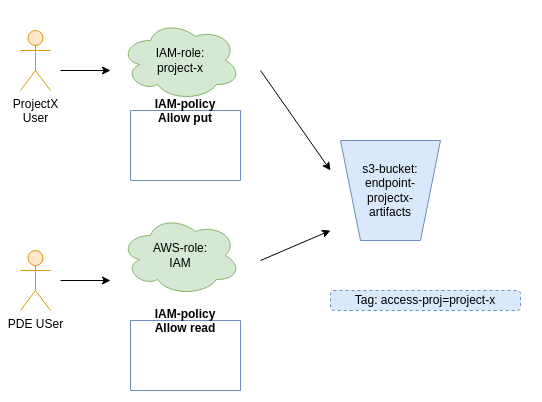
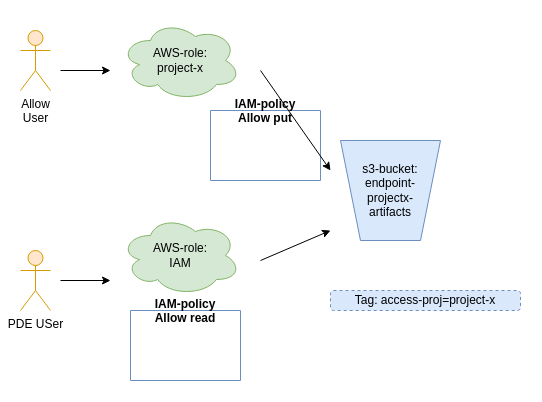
node "IAM-role: project-x": label "IAM-role: project-x" -> "AWS-role: project-x"
node "ProjectX User": label "ProjectX User" -> "Allow User"
node "IAM-policy Allow put": moved (186, 146) -> (266, 146)
node "IAM-policy Allow read": moved (186, 356) -> (186, 346)
